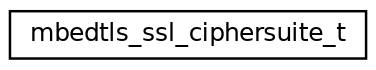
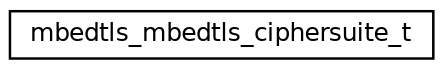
node "mbedtls_ssl_ciphersuite_t": label "mbedtls_ssl_ciphersuite_t" -> "mbedtls_mbedtls_ciphersuite_t"
